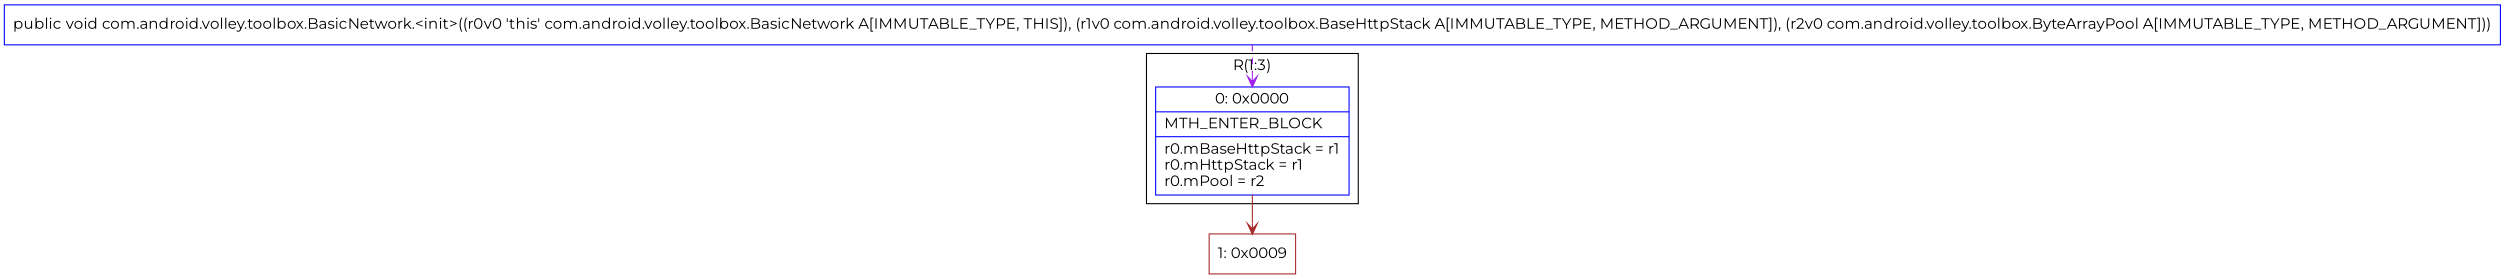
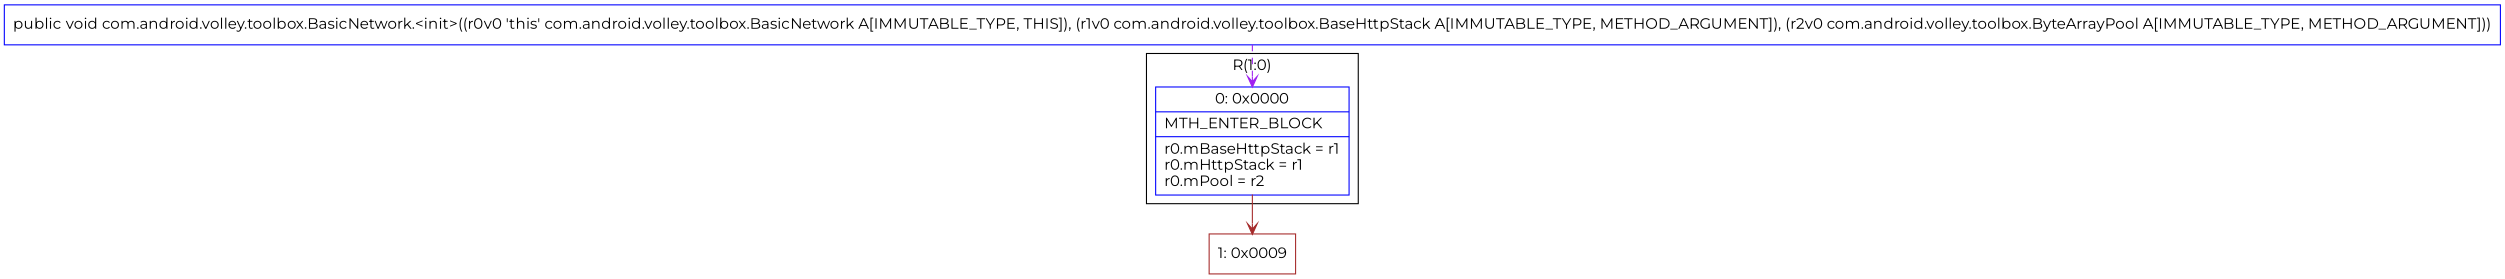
cluster "R(1:3)": label "R(1:3)" -> "R(1:0)"
